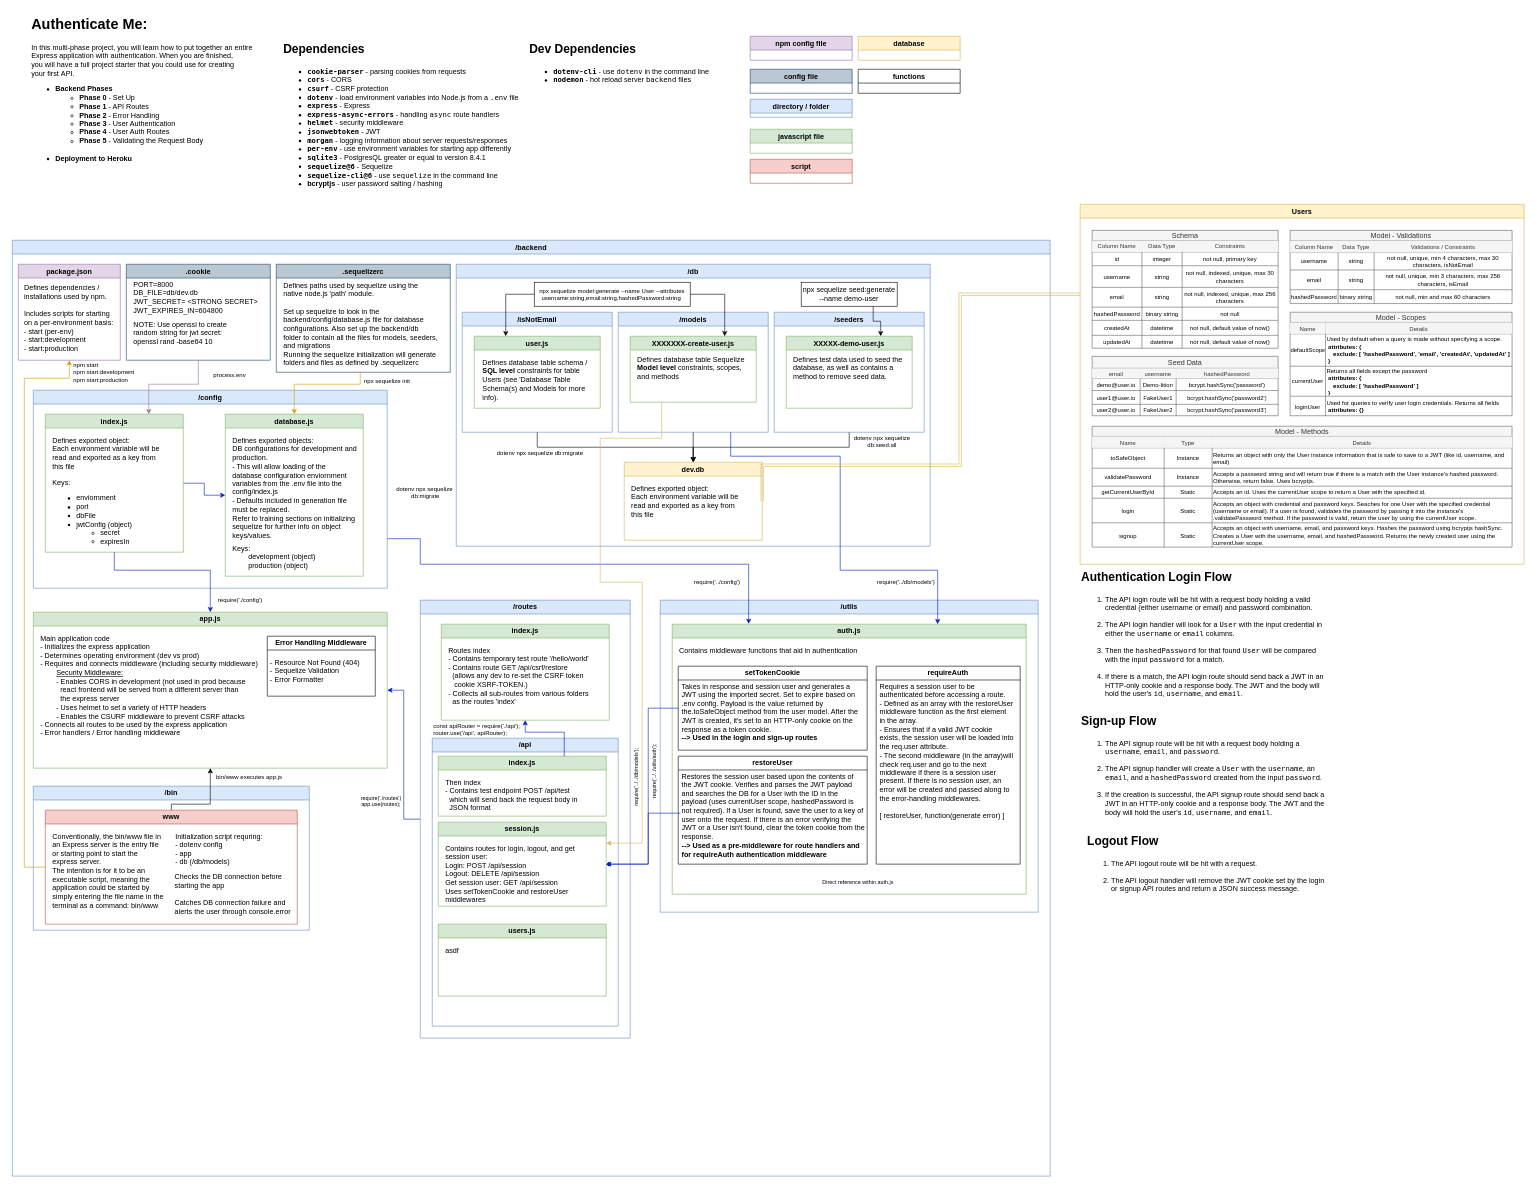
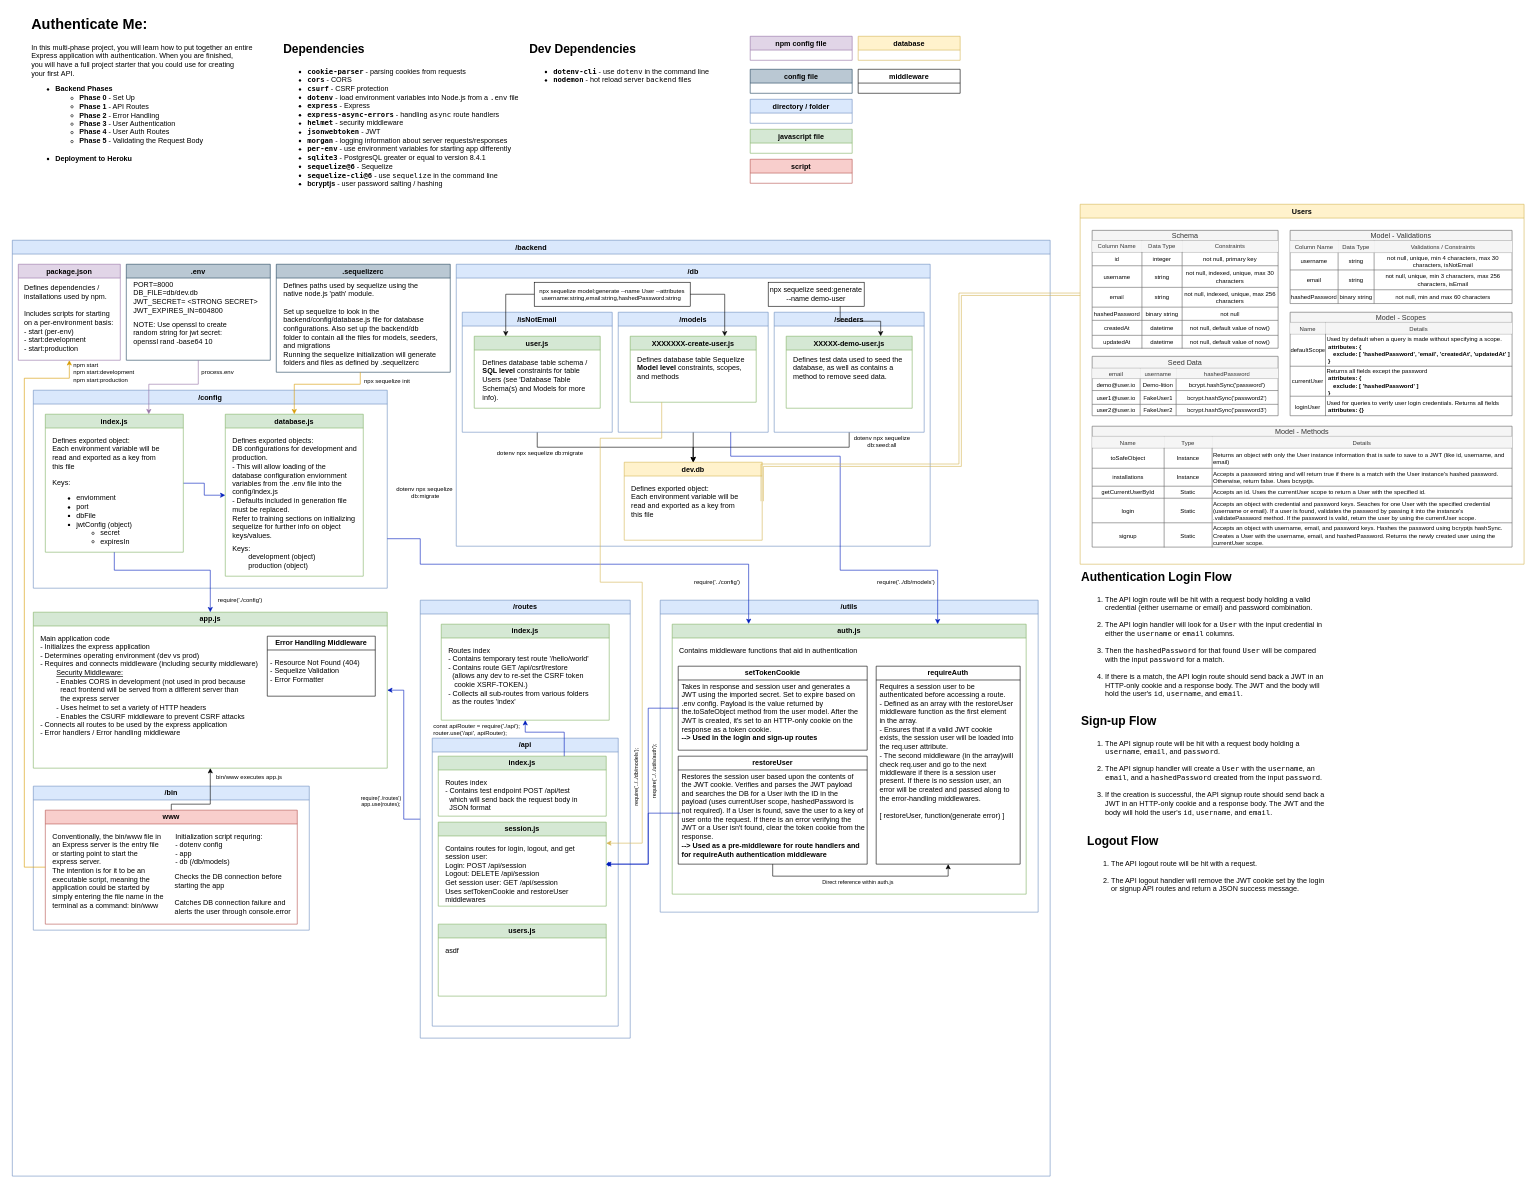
node "functions": label "functions" -> "middleware"
node "directory / folder": size 102x18 -> 102x24
node ".cookie": label ".cookie" -> ".env"
node "npx sequelize seed:generate --name demo-user": moved (849, 294) -> (816, 294)
node "process.env": moved (230, 375) -> (218, 372)
node "validatePassword": label "validatePassword" -> "installations"
node "Then index - Contains test endpoint POST /api/test which will send back the request body in JSON format": label "Then index - Contains test endpoint POST /api/test which will send back the request body in JSON format" -> "Routes index - Contains test endpoint POST /api/test which will send back the request body in JSON format"
edge "restoreUser" -> "requireAuth": added
